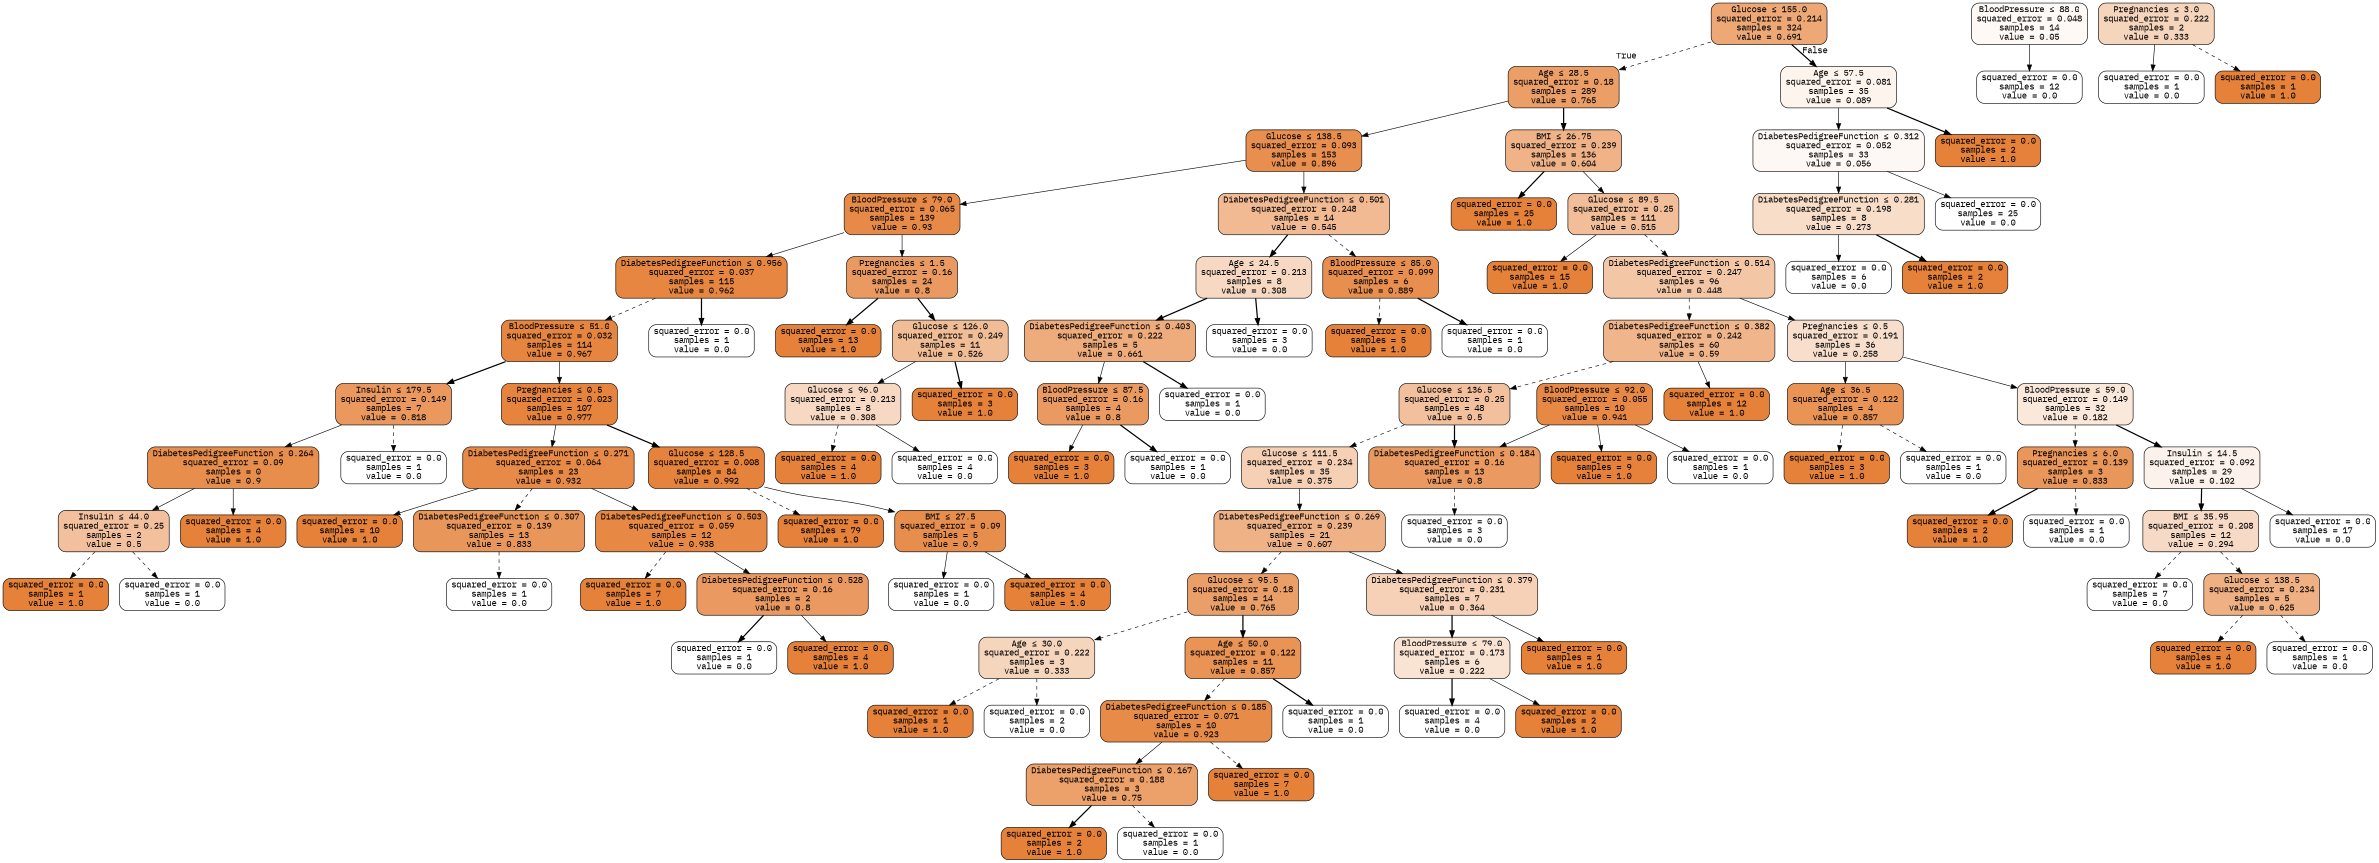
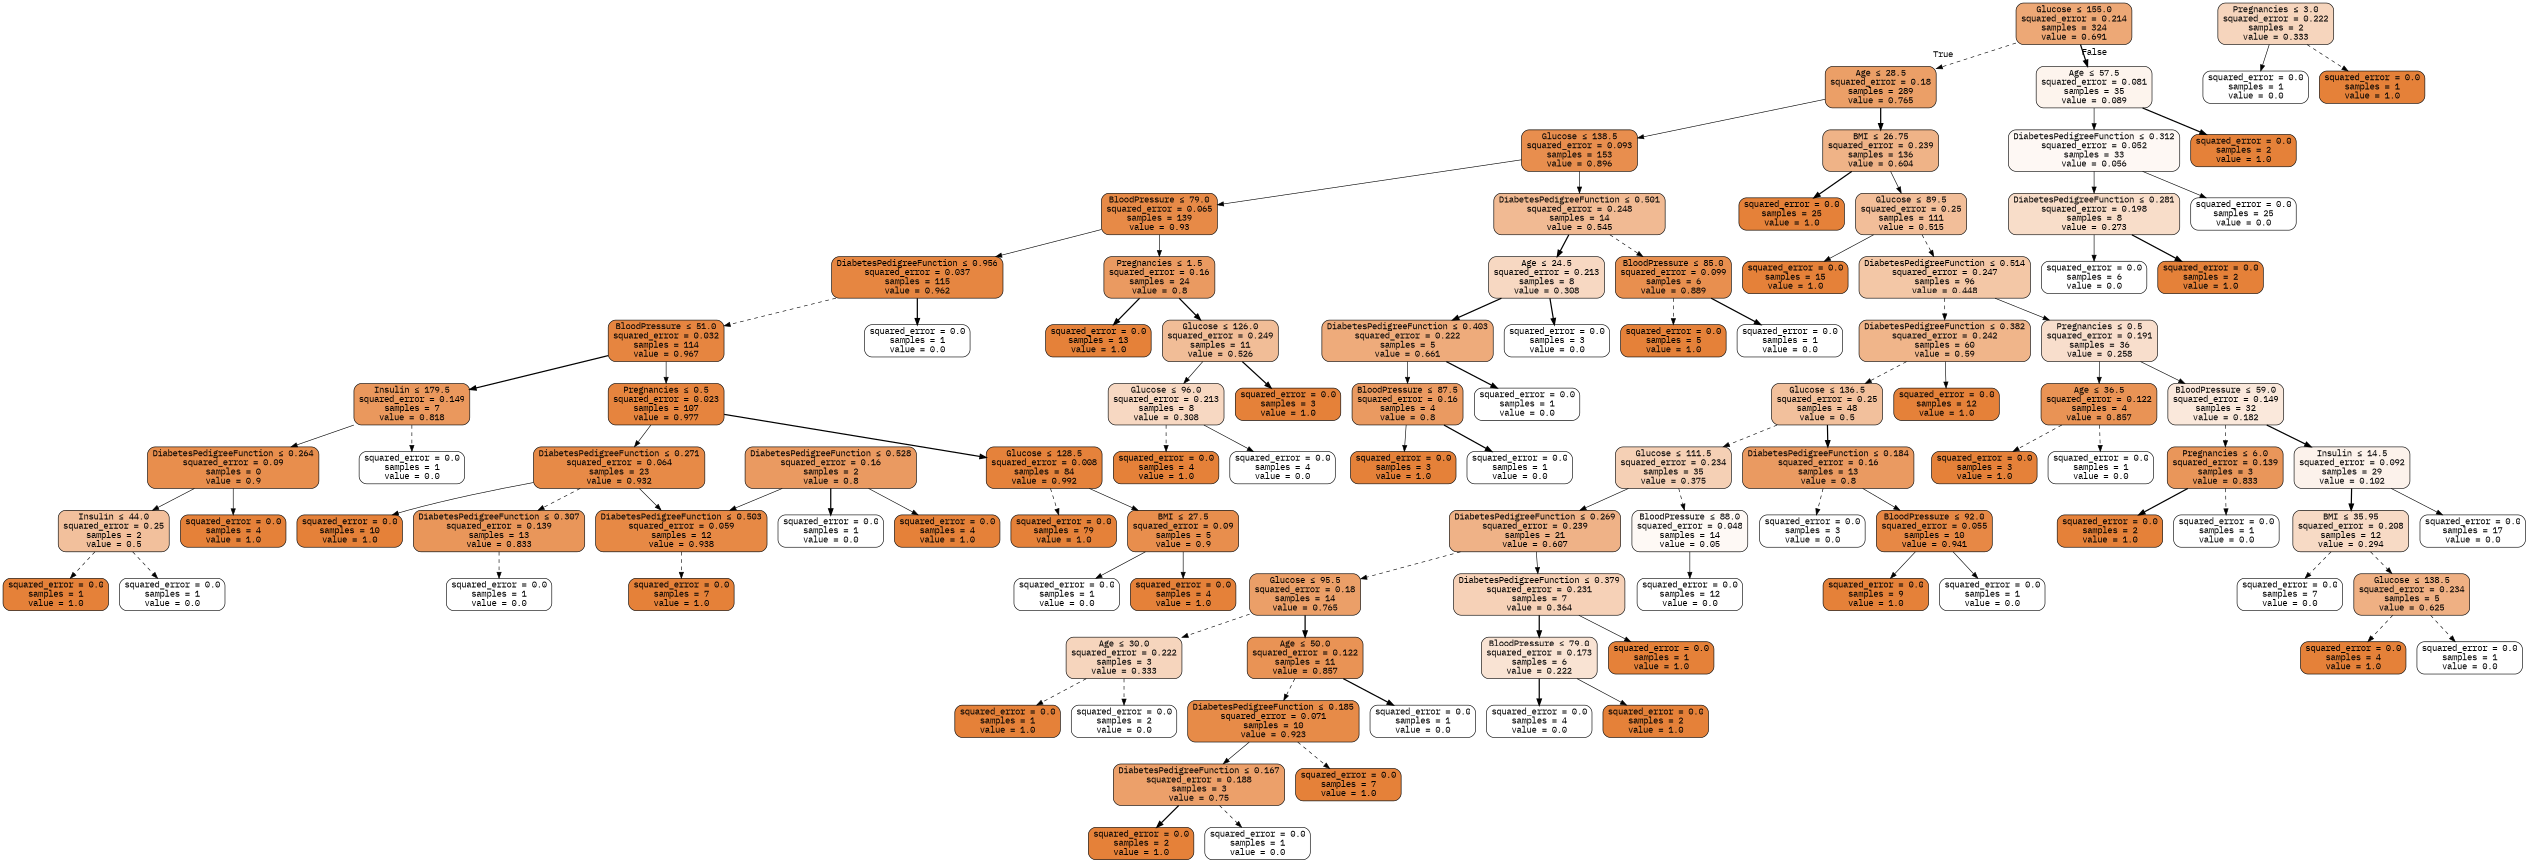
edge "BloodPressure ≤ 92.0" -> "DiabetesPedigreeFunction ≤ 0.184": reversed
edge "Glucose ≤ 111.5" -> "BloodPressure ≤ 88.0": added
edge "DiabetesPedigreeFunction ≤ 0.503" -> "DiabetesPedigreeFunction ≤ 0.528": reversed
